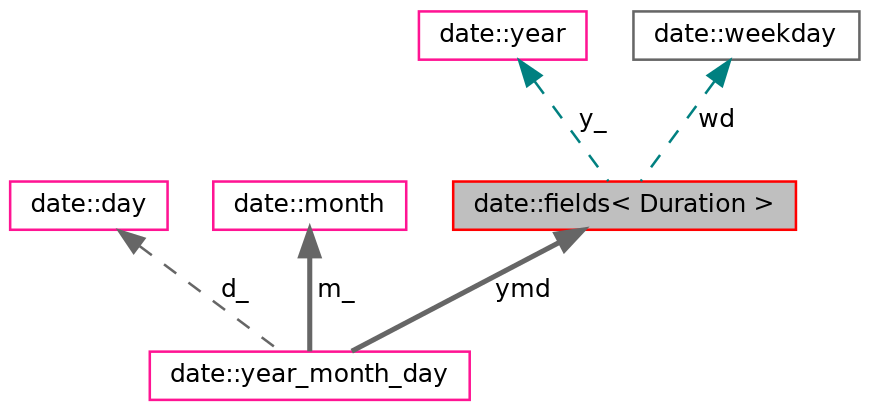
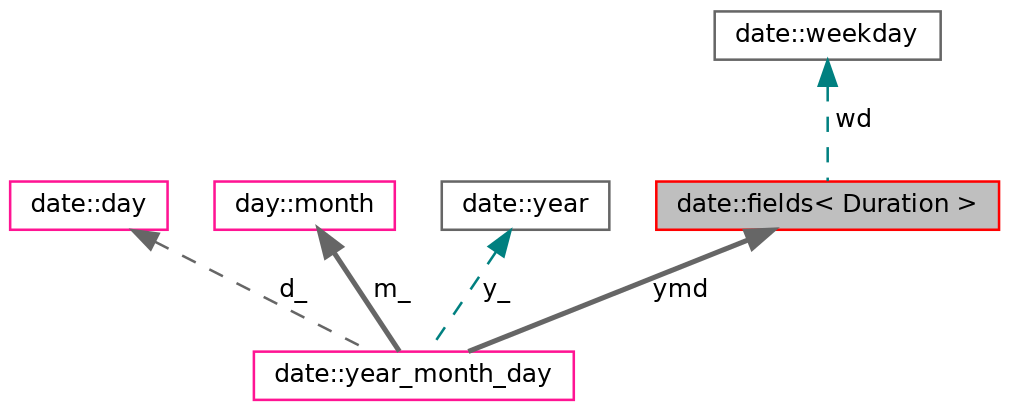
node "date::year": color deeppink -> gray40
edge "date::fields< Duration >" -> "date::year": now "date::year_month_day" -> "date::year"
node "date::month": label "date::month" -> "day::month"
